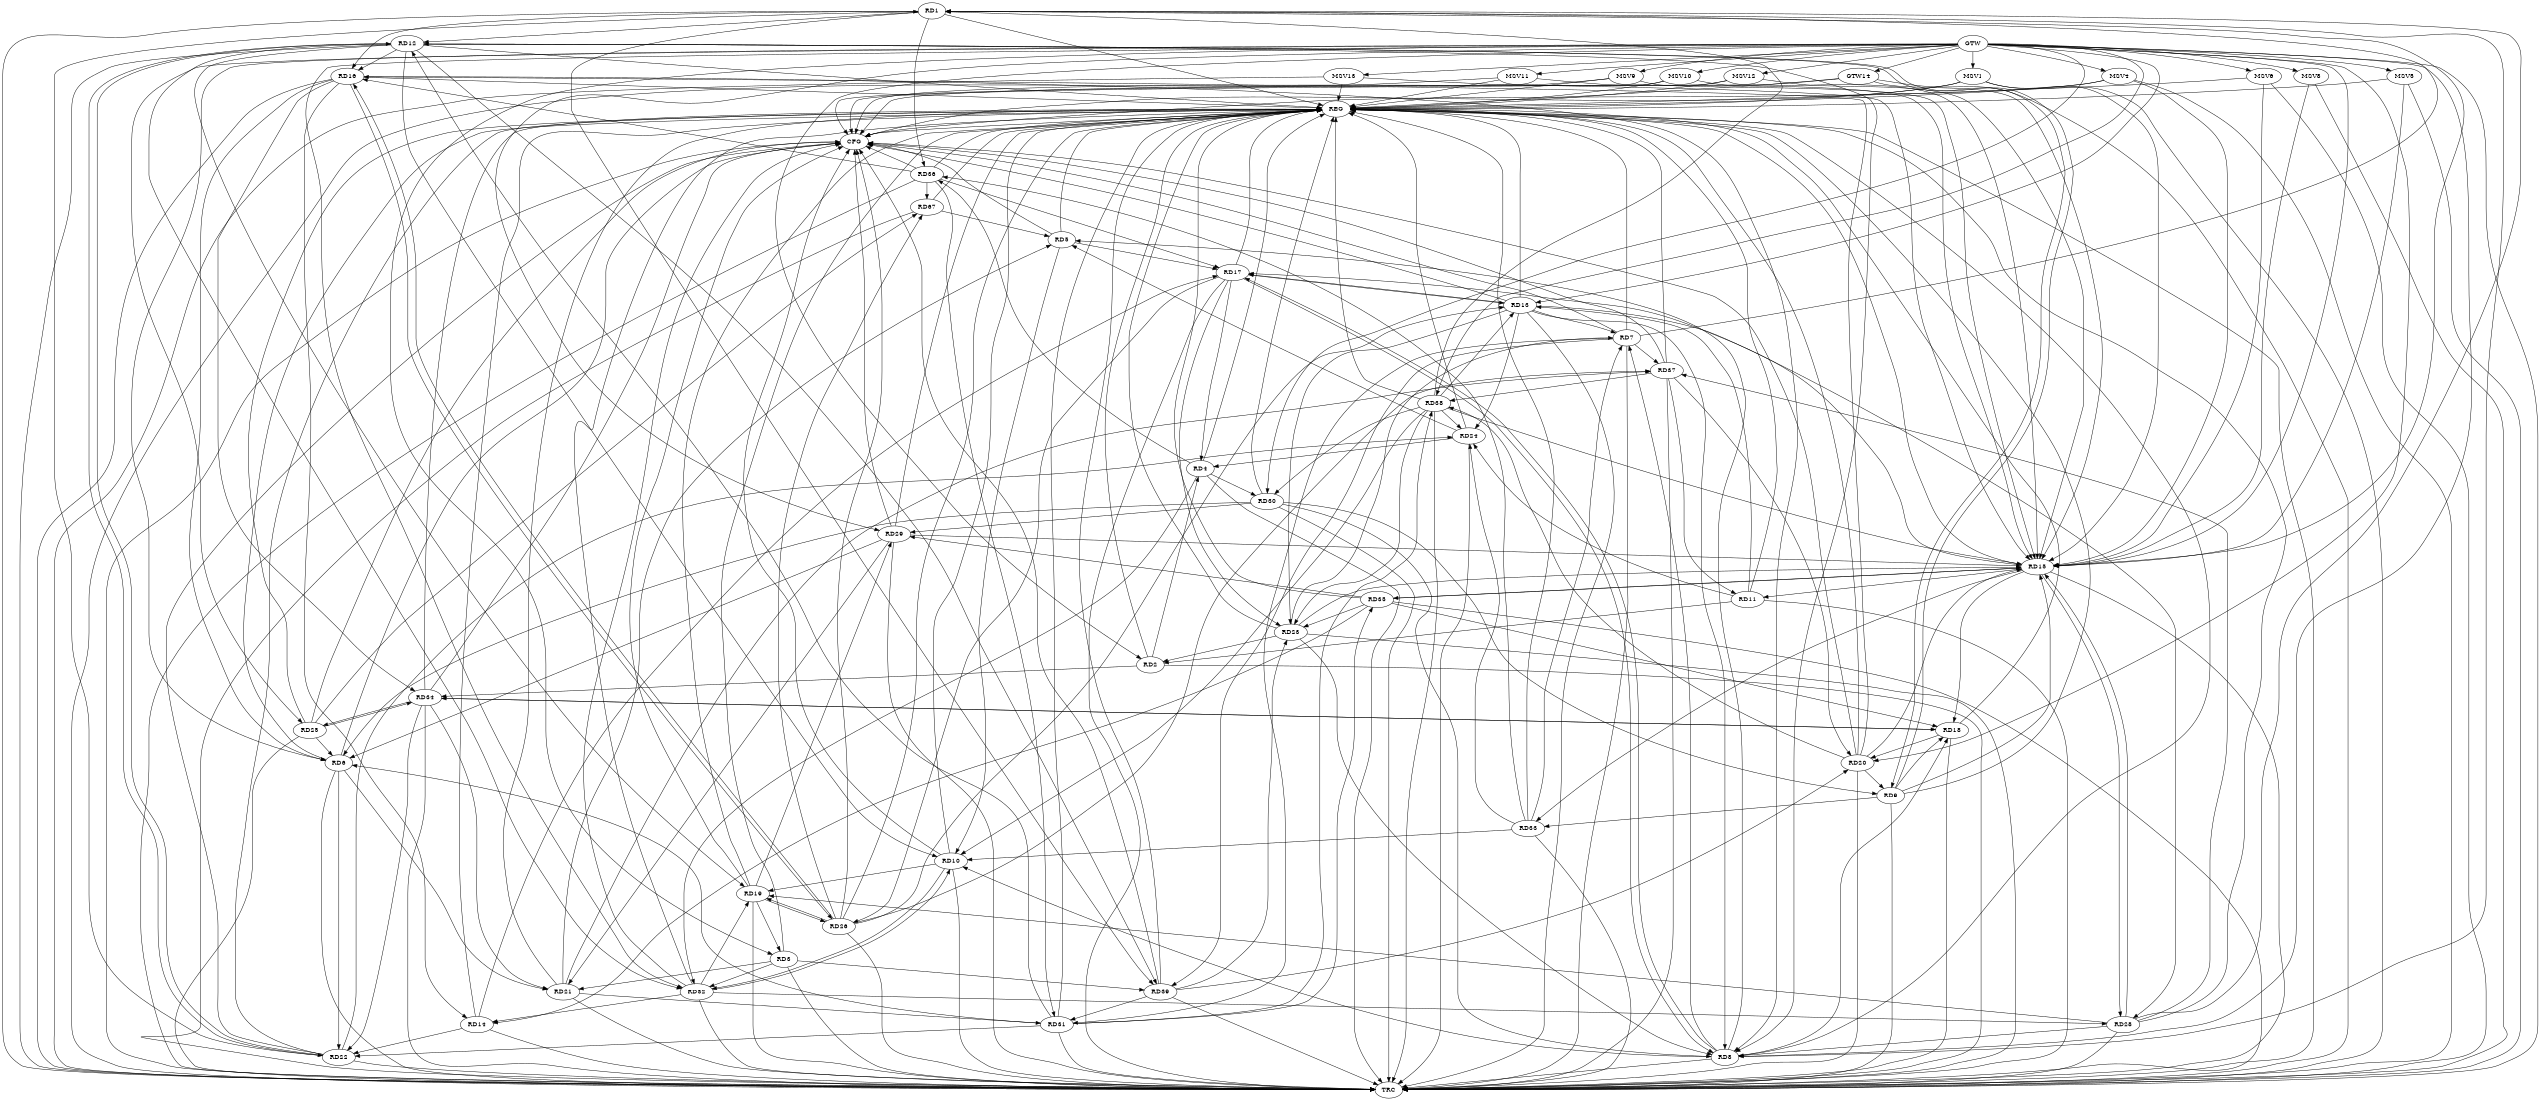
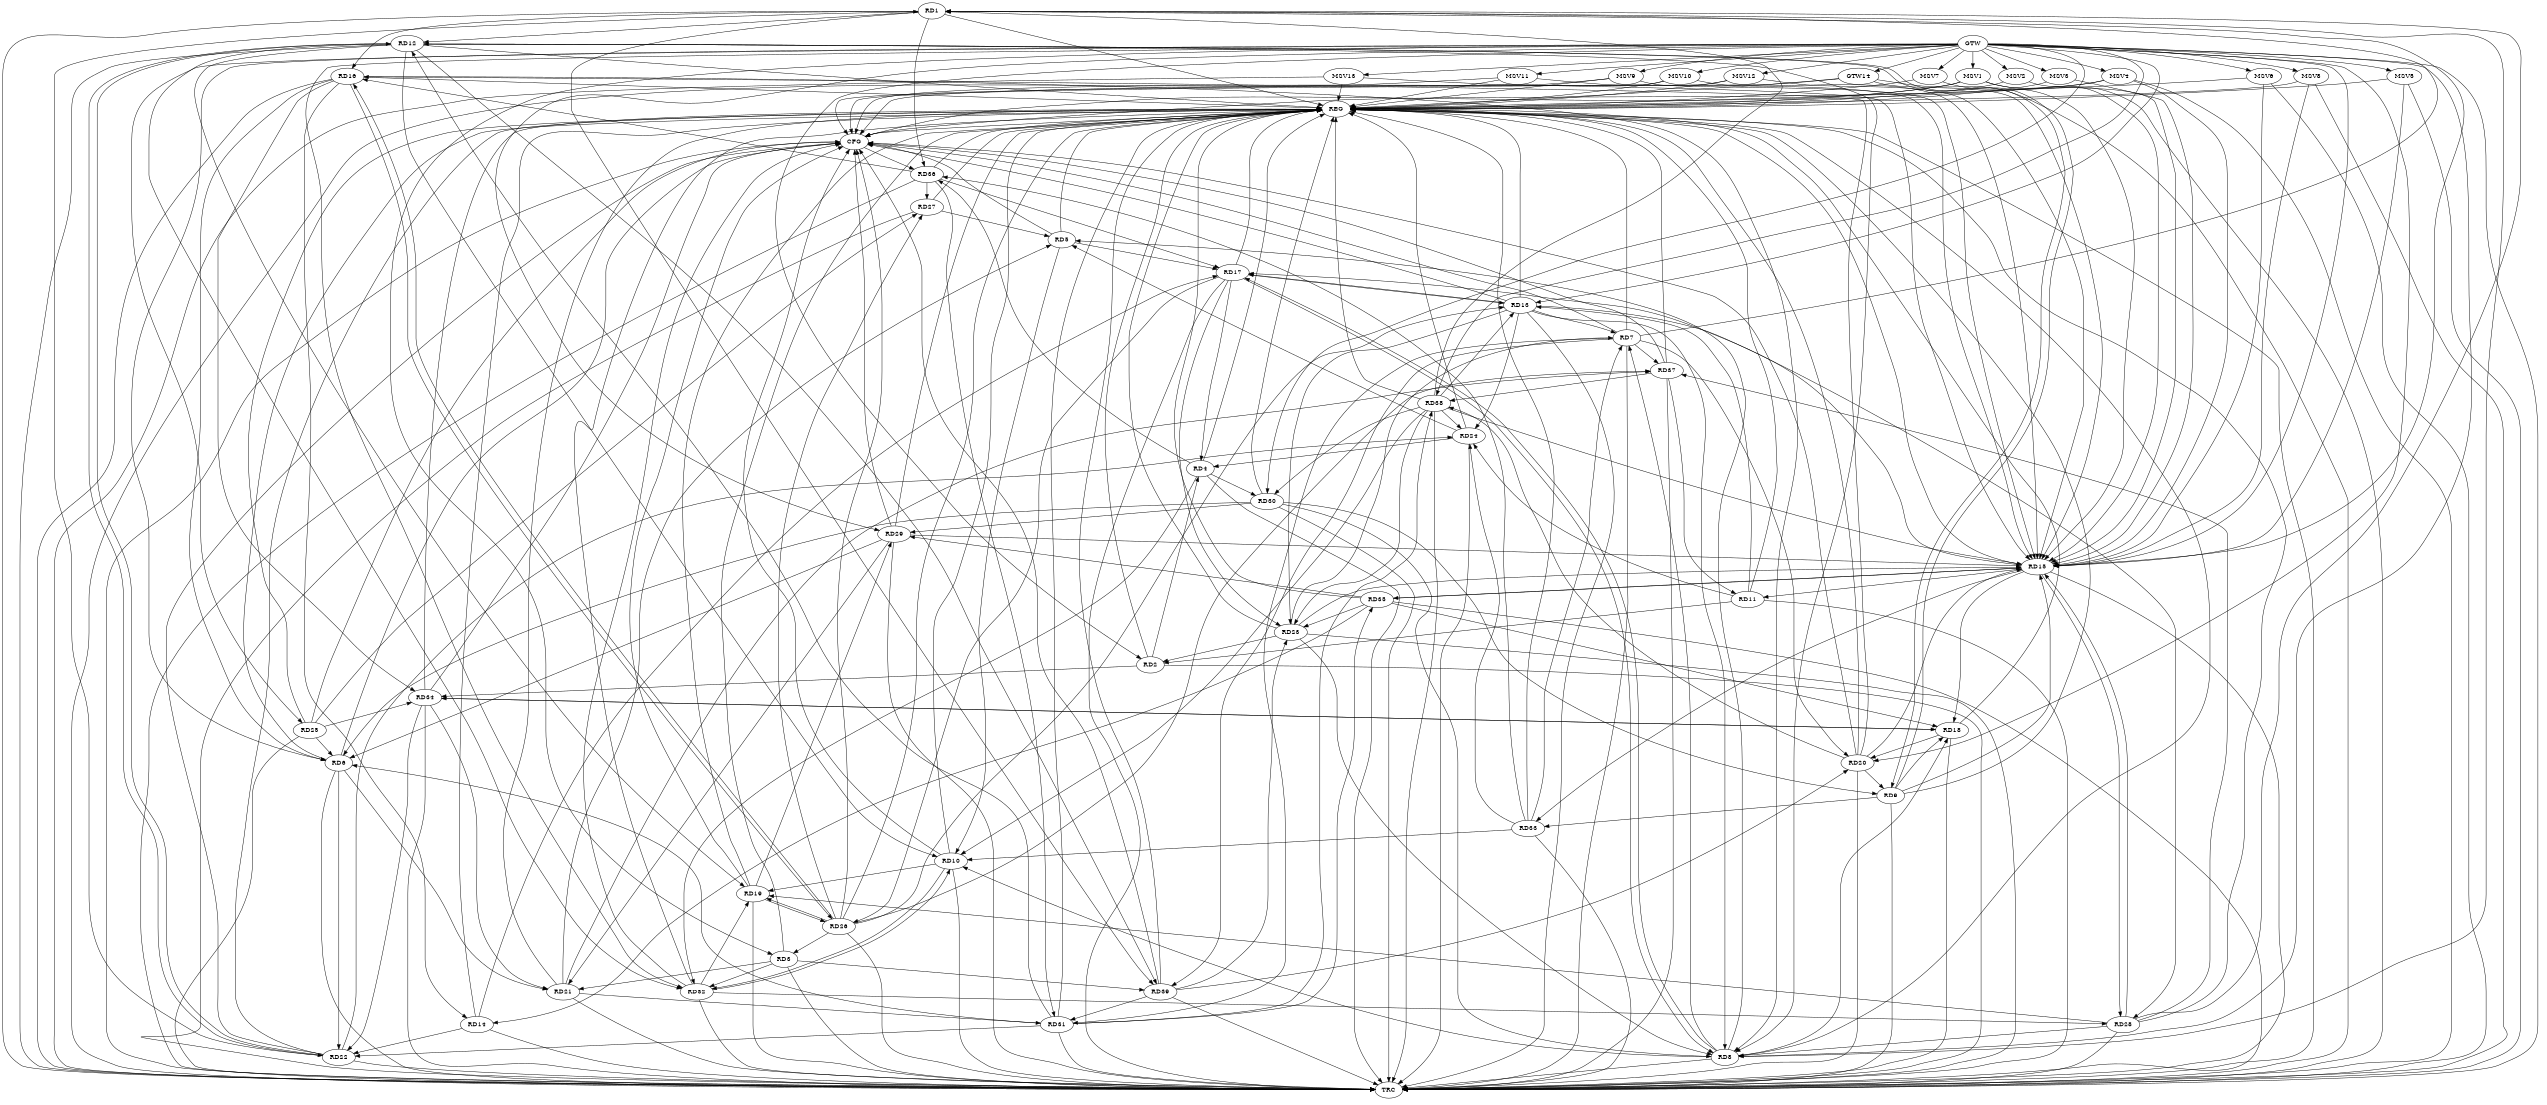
edge "RD12" -> "RD16": removed
node "MSV7": added
node "MSV2": added
node "MSV3": added
edge "MSV8" -> "REG": added
edge "RD36" -> "CFG": reversed
node "RD67": label "RD67" -> "RD27"
edge "RD37" -> "RD20": now "RD7" -> "RD20"
edge "RD34" -> "RD25": removed
edge "RD19" -> "RD3": now "RD26" -> "RD3"
edge "RD32" -> "RD14": removed
